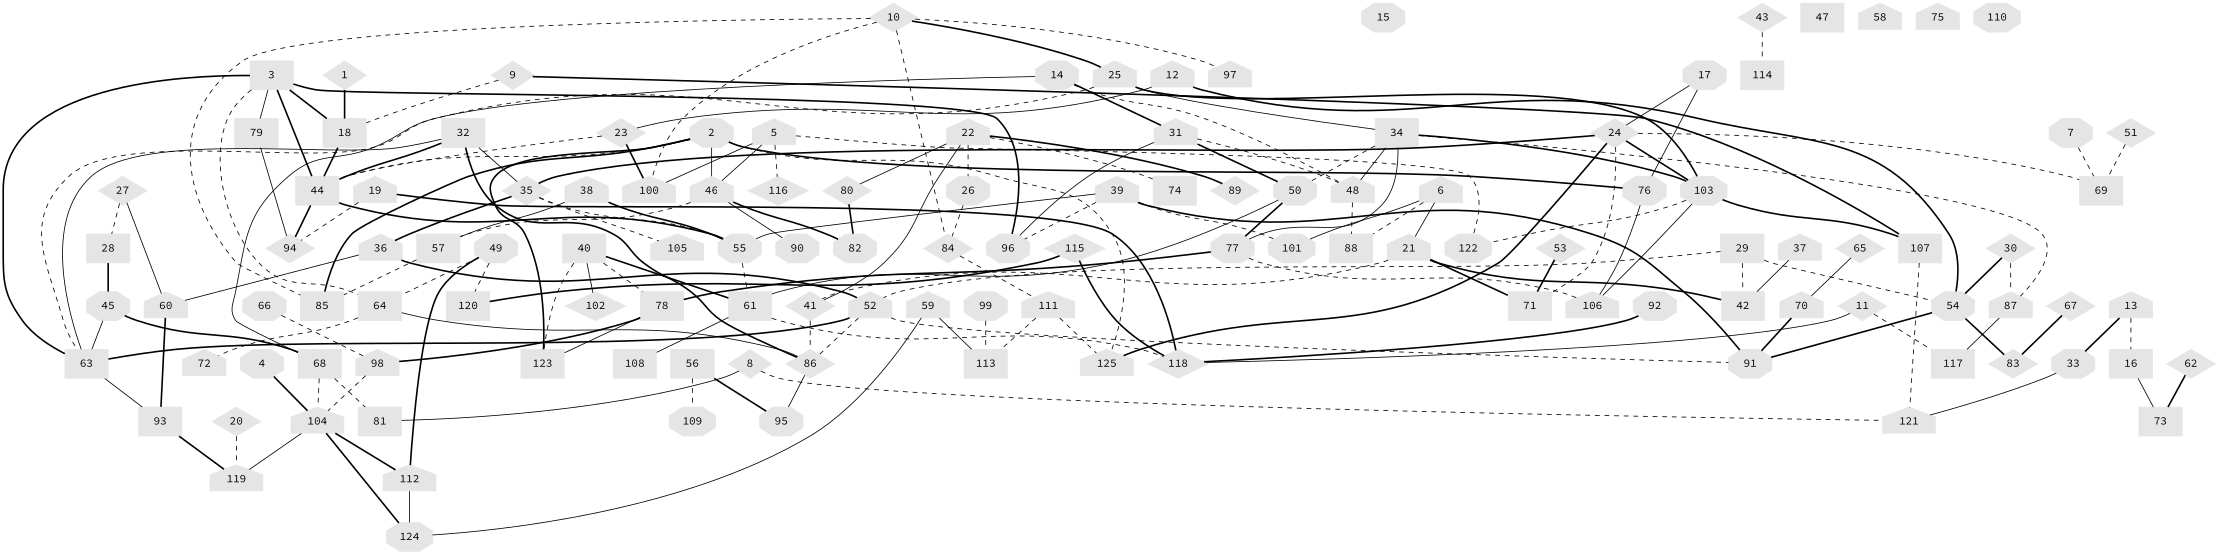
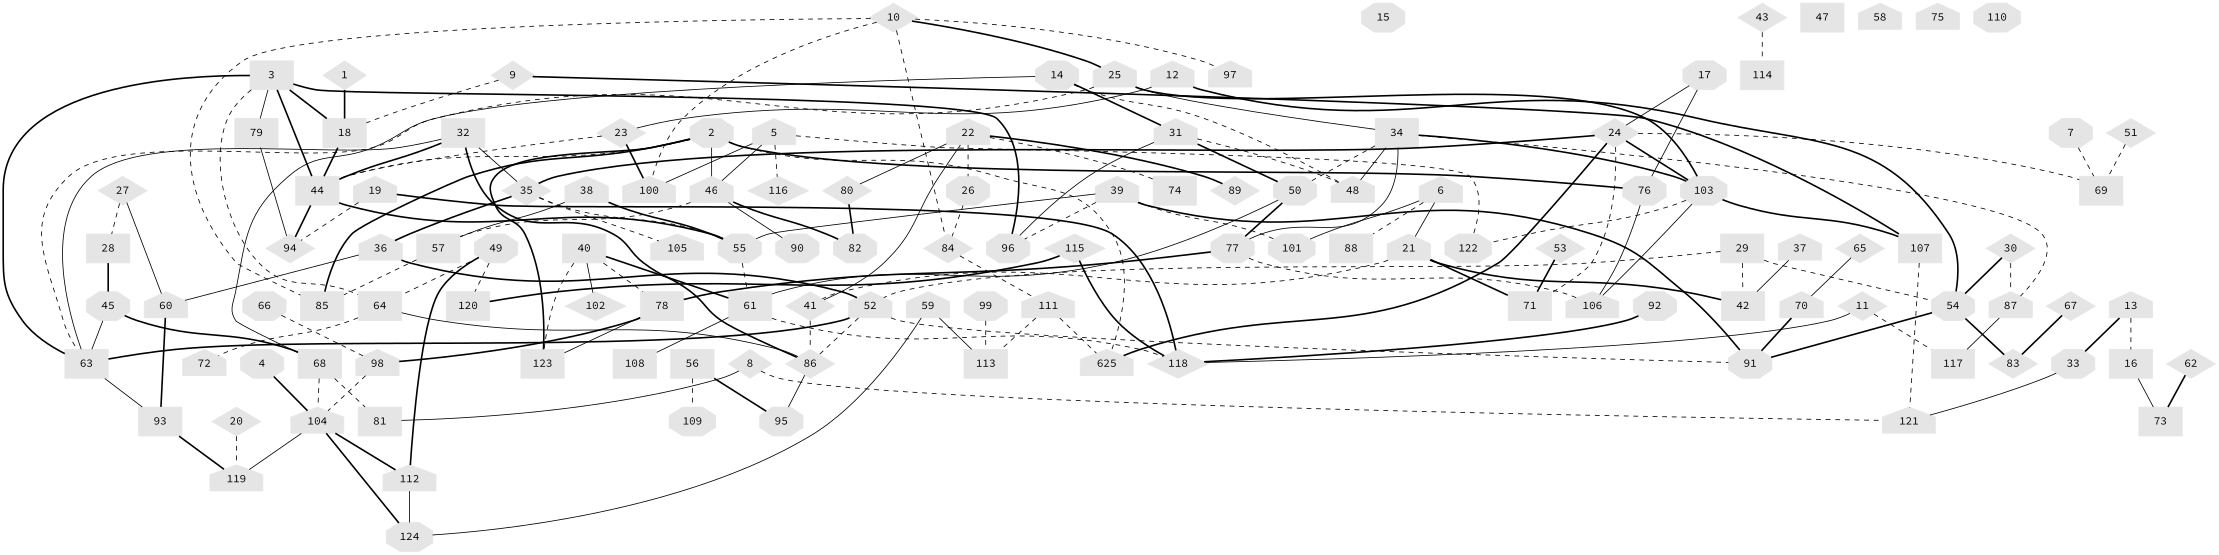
edge "48" -- "88": removed
node "125": label "125" -> "625"
